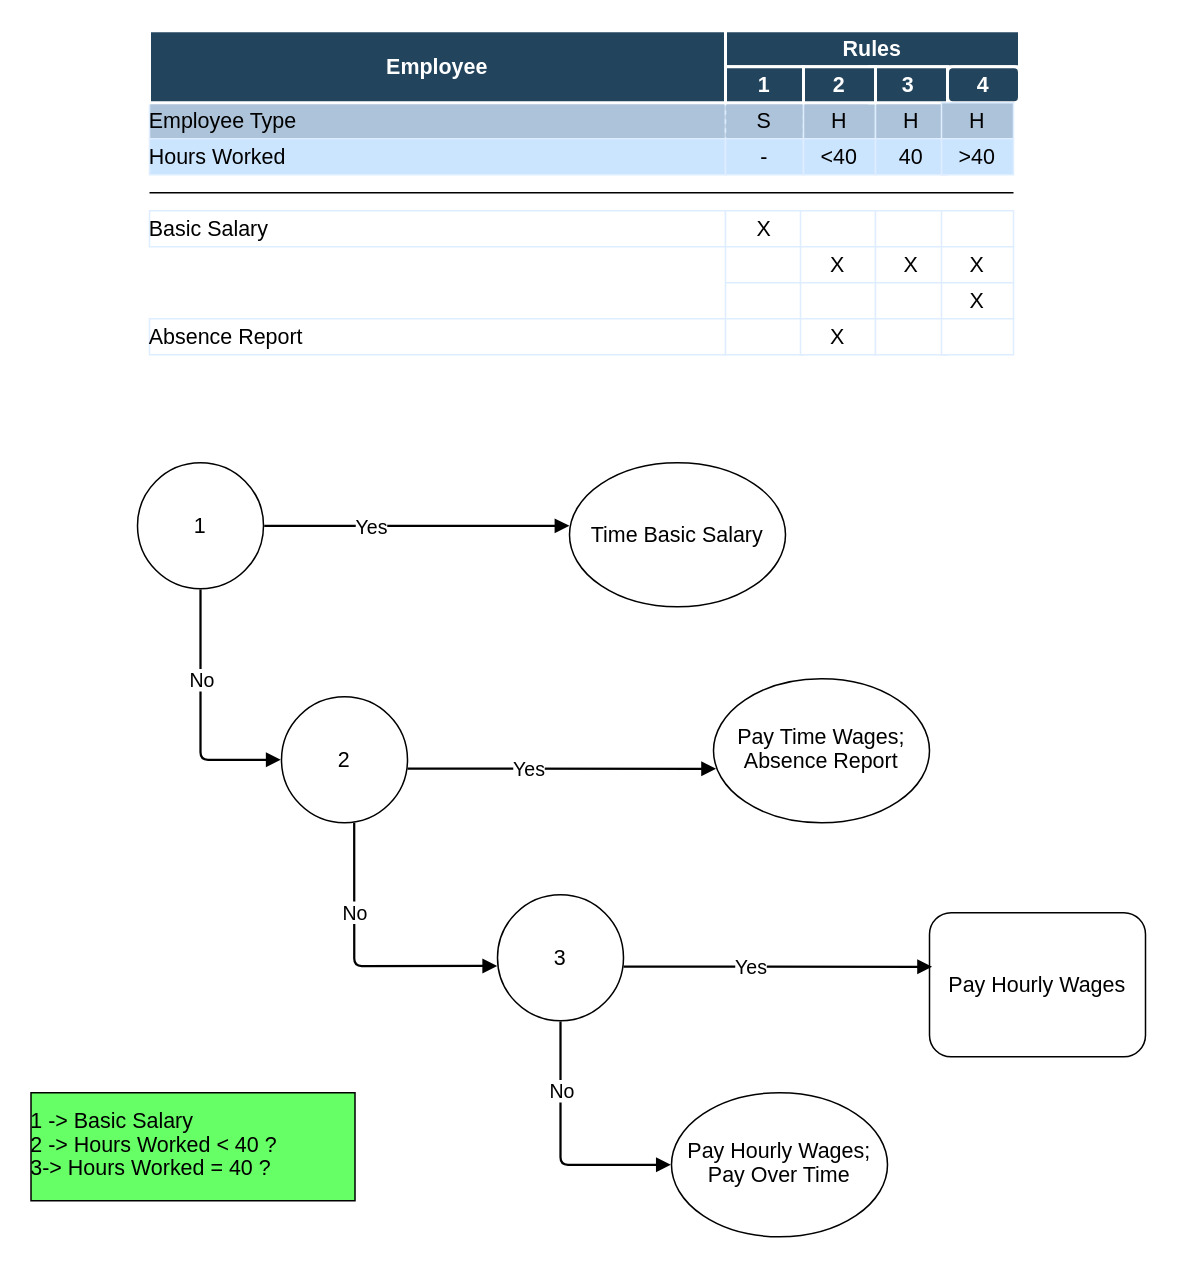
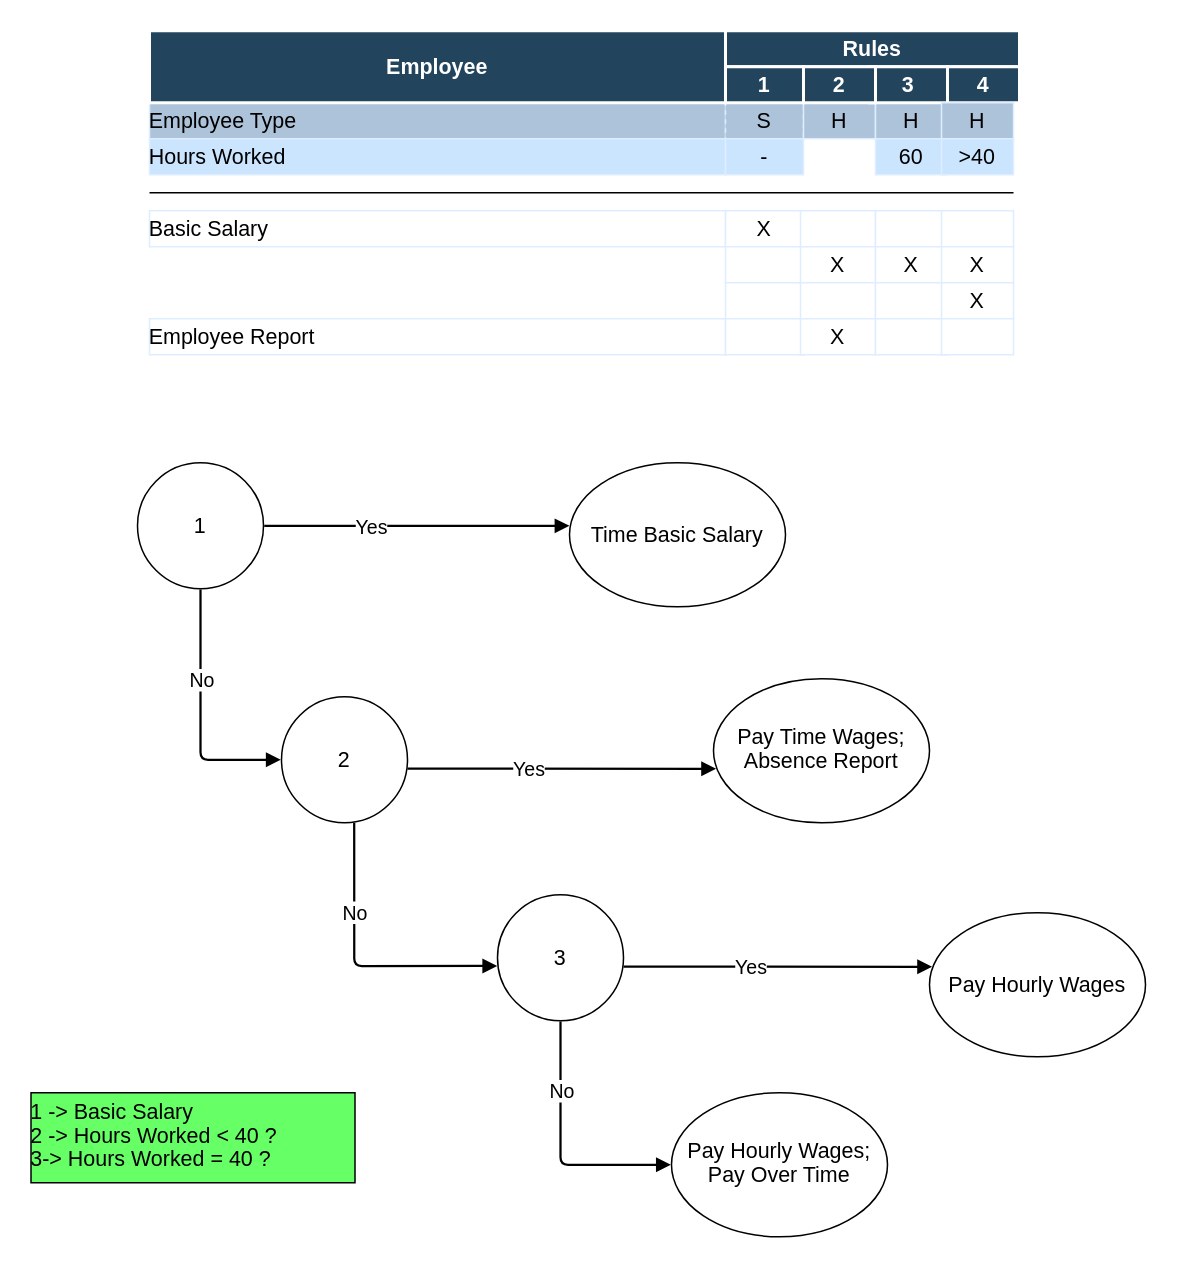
node "4": shape rounded rectangle -> rectangle
node "<40": removed
node "40": label "40" -> "60"
node "Absence Report": label "Absence Report" -> "Employee Report"
node "Pay Hourly Wages": shape rounded rectangle -> ellipse
node "1 -> Basic Salary 2 -> Hours Worked < 40 ? 3-> Hours Worked = 40 ?": size 324x108 -> 324x90
